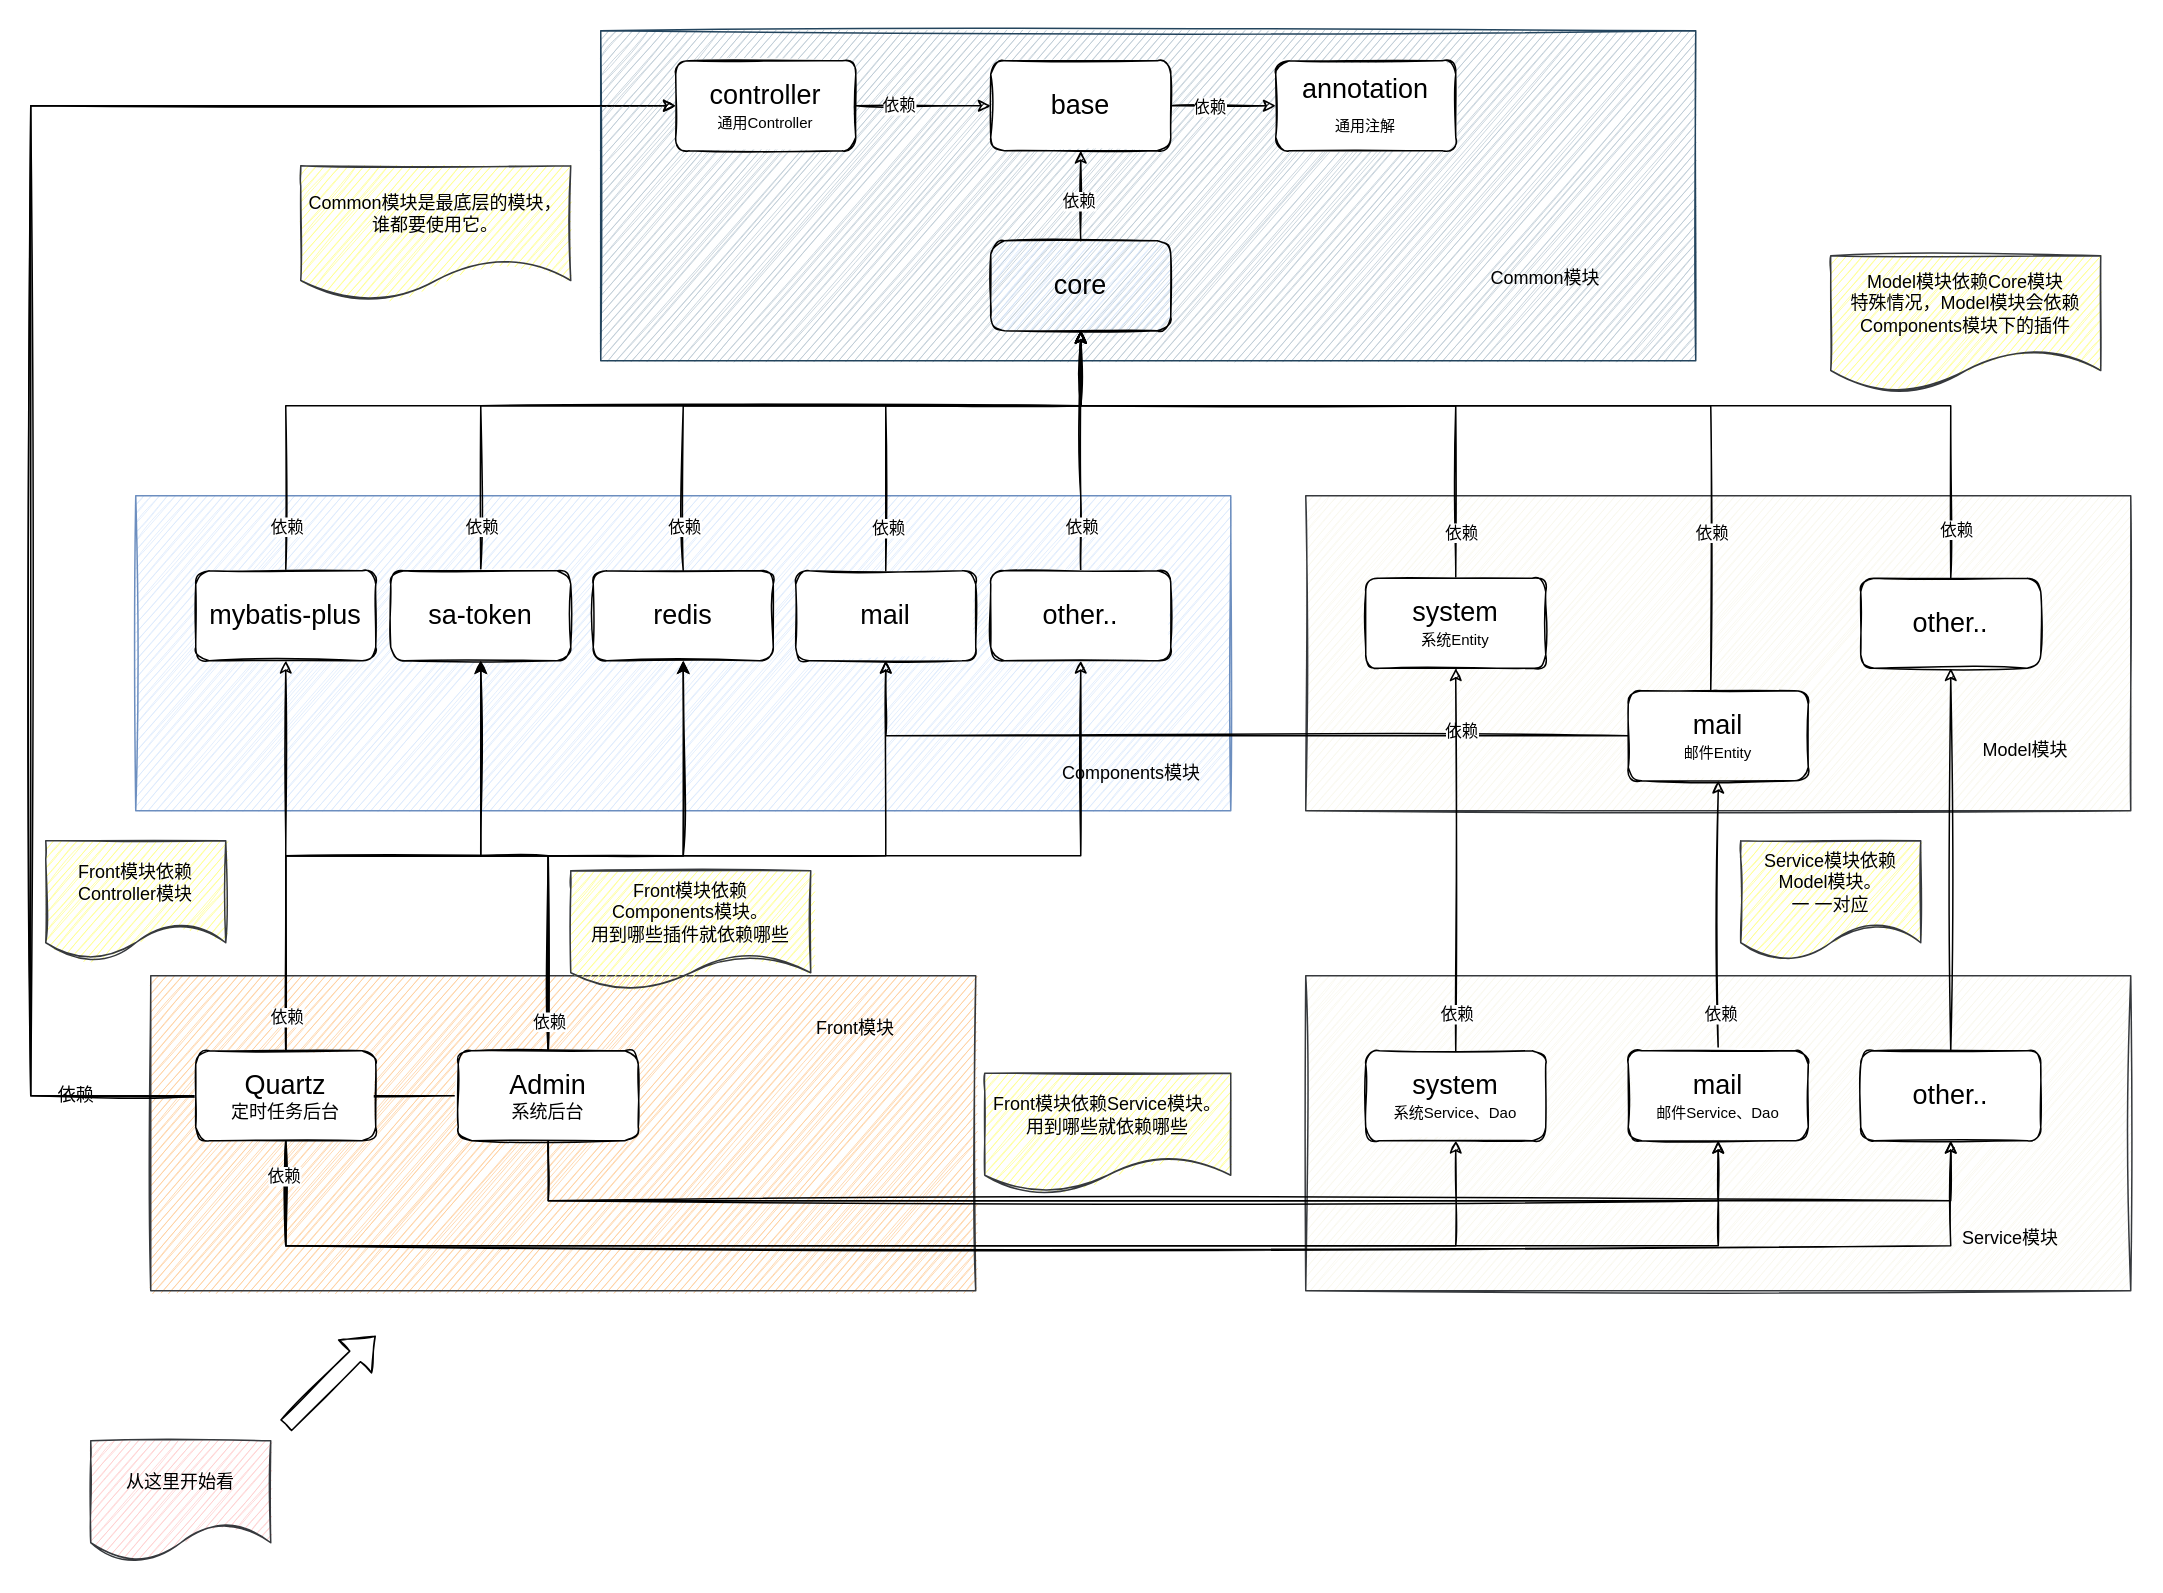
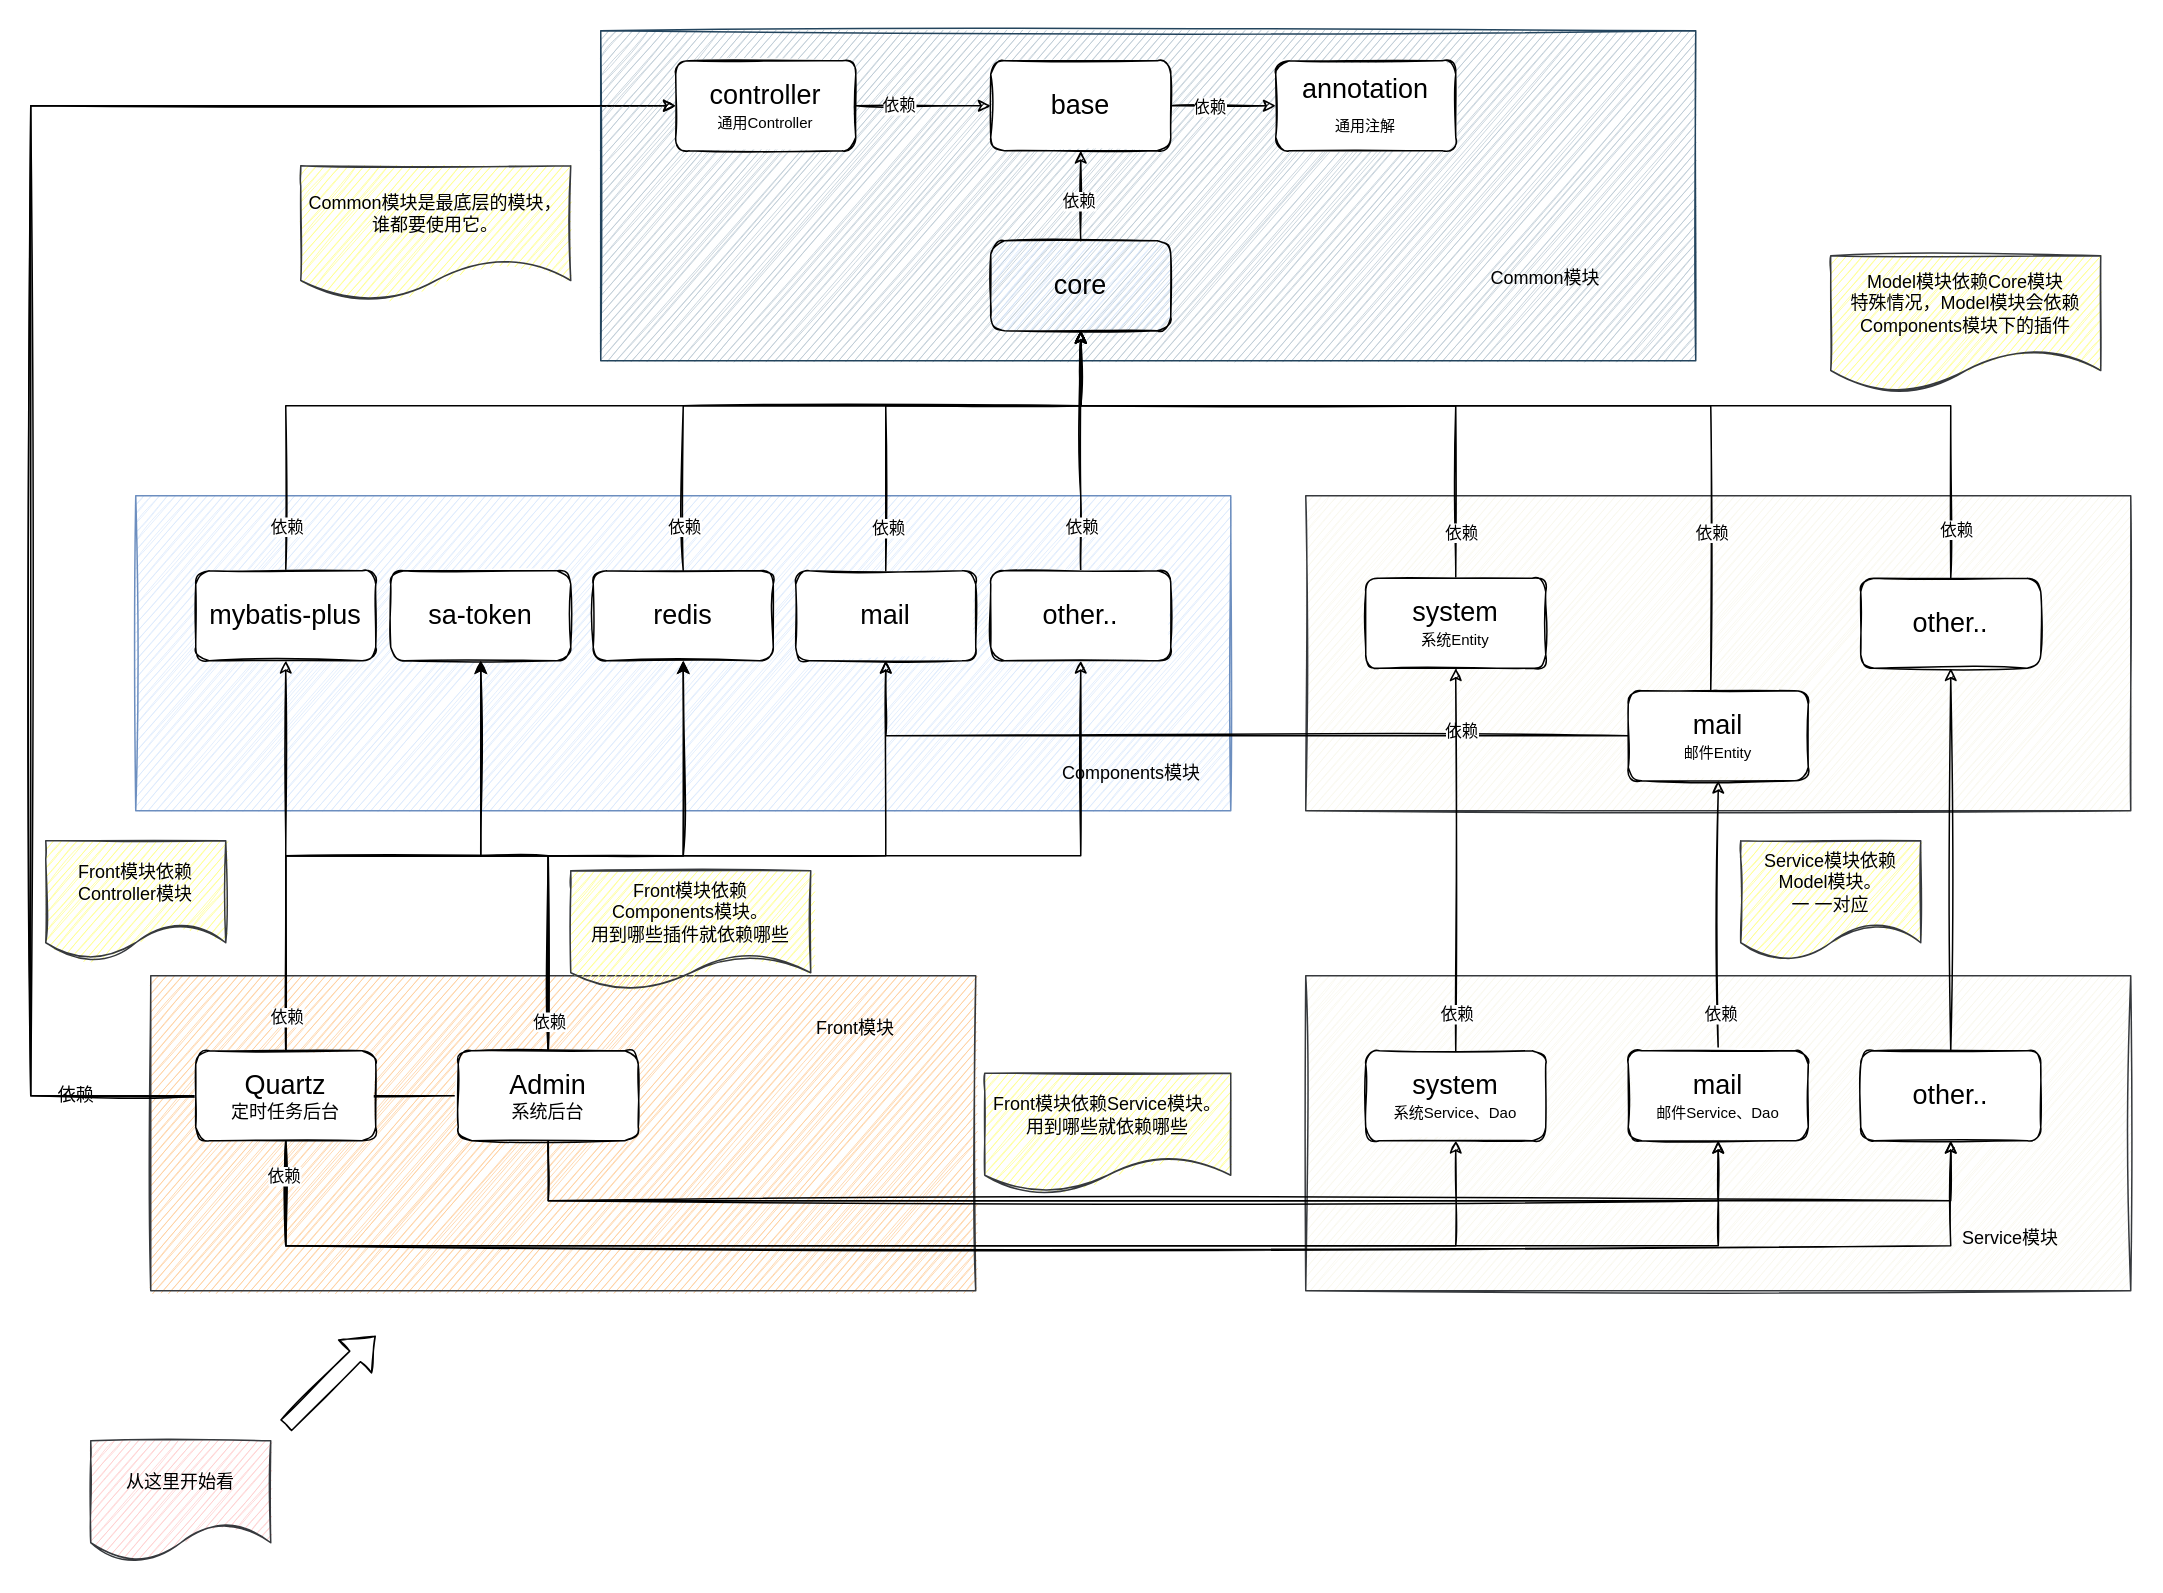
edge "sa-token" -> "core": removed, label "依赖"
node "Model模块": removed
